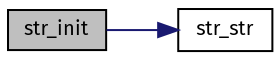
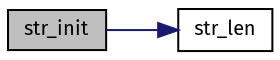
node "str_str": label "str_str" -> "str_len"
